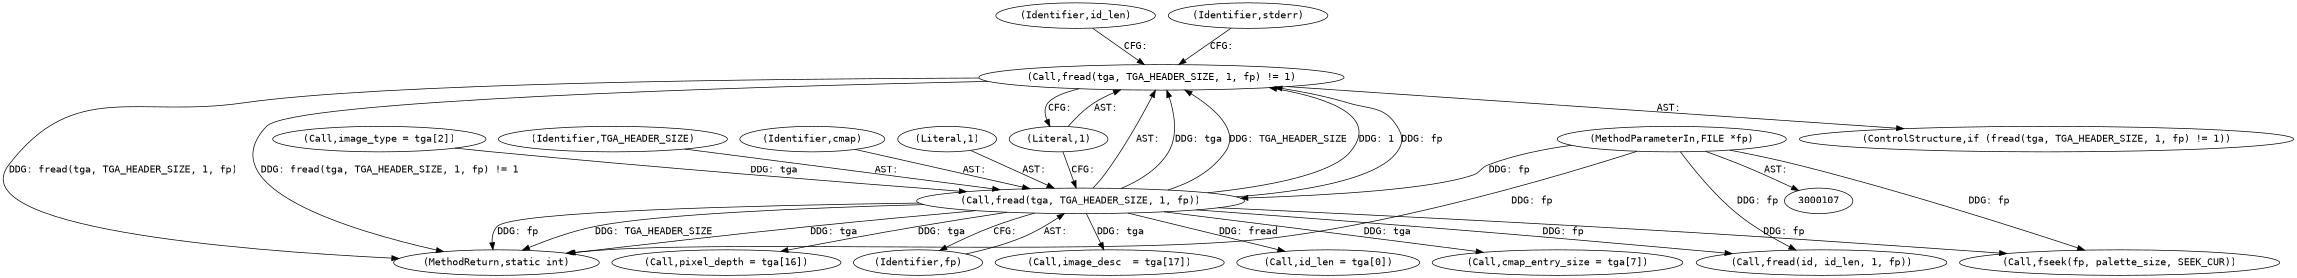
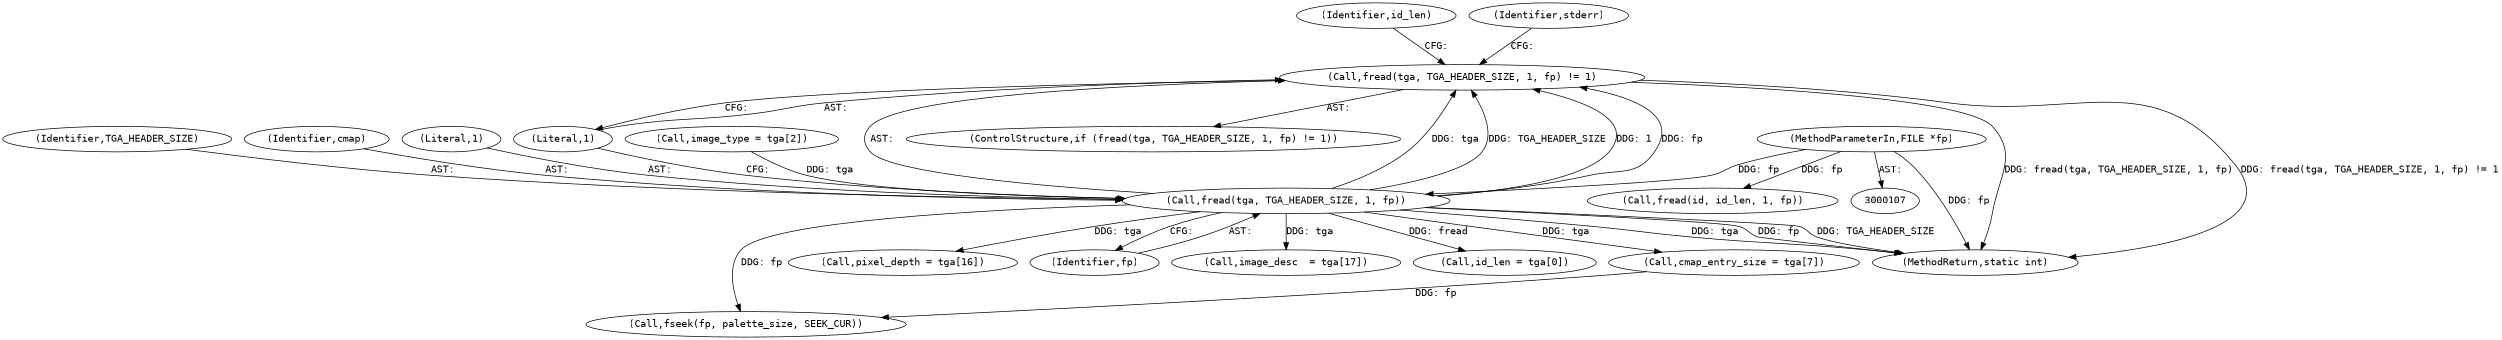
edge "(MethodParameterIn,FILE *fp)" -> "(Call,fseek(fp, palette_size, SEEK_CUR))": now "(Call,cmap_entry_size = tga[7])" -> "(Call,fseek(fp, palette_size, SEEK_CUR))"
edge "(Call,fread(tga, TGA_HEADER_SIZE, 1, fp))" -> "(Call,fread(id, id_len, 1, fp))": removed, label "DDG: fp"
